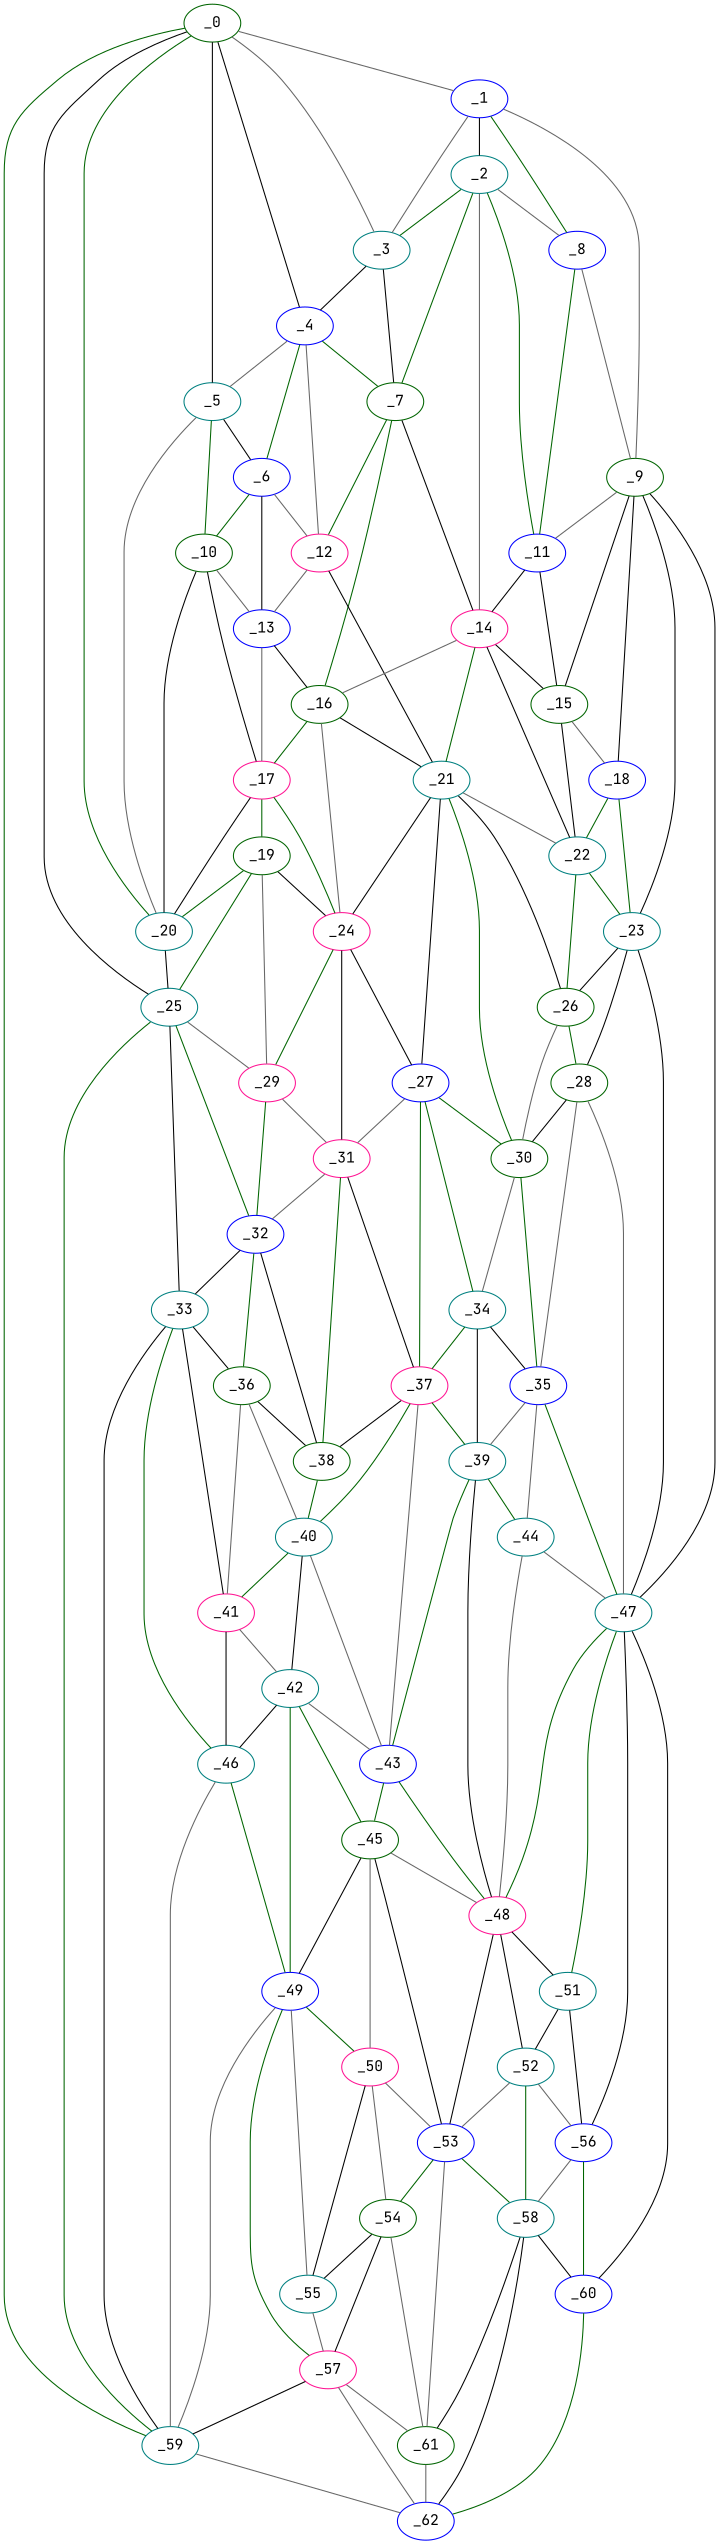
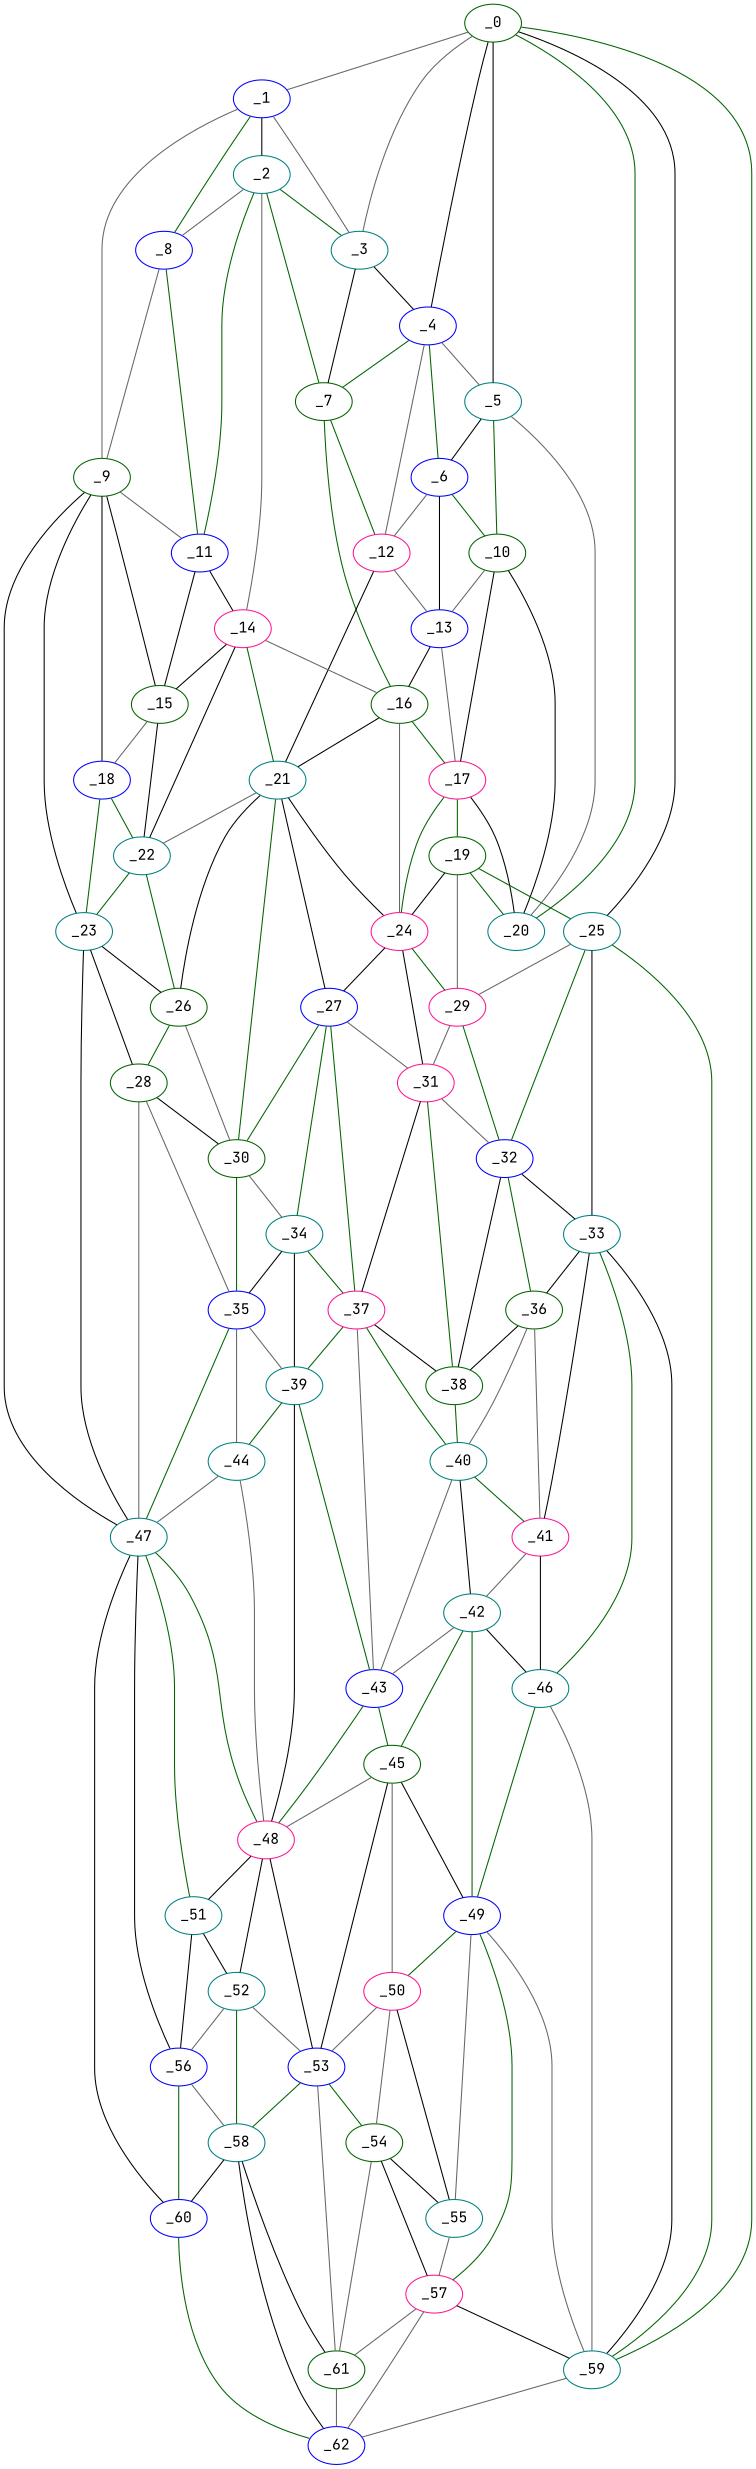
edge "_7" -- "_14": removed
edge "_20" -- "_25": removed
